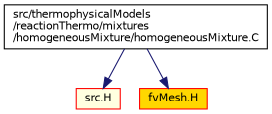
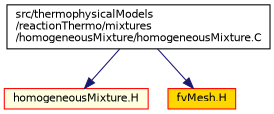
node "src.H": label "src.H" -> "homogeneousMixture.H"
